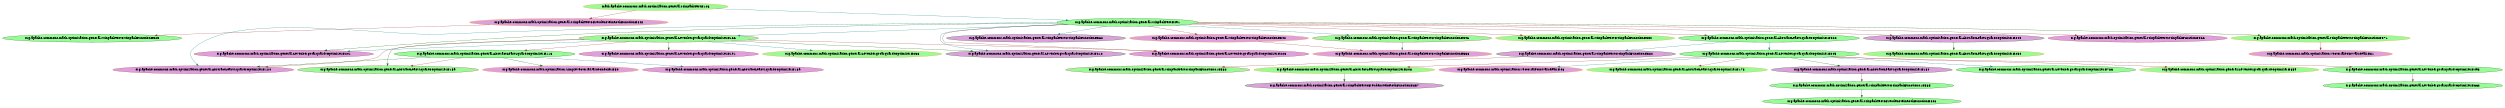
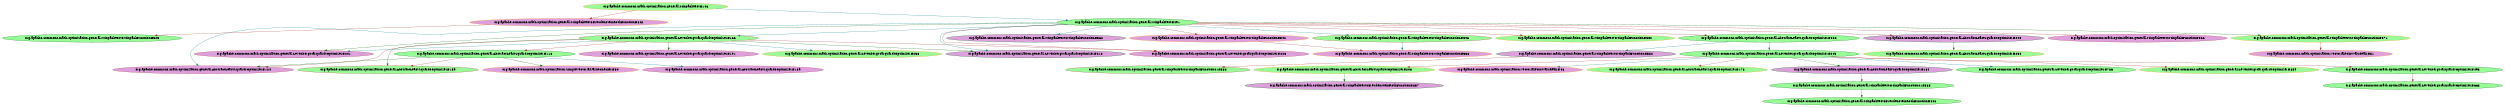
node "math.apache.commons.math.optimization.general.MinpackTest#146": label "math.apache.commons.math.optimization.general.MinpackTest#146" -> "org.apache.commons.math.optimization.general.MinpackTest#146"
